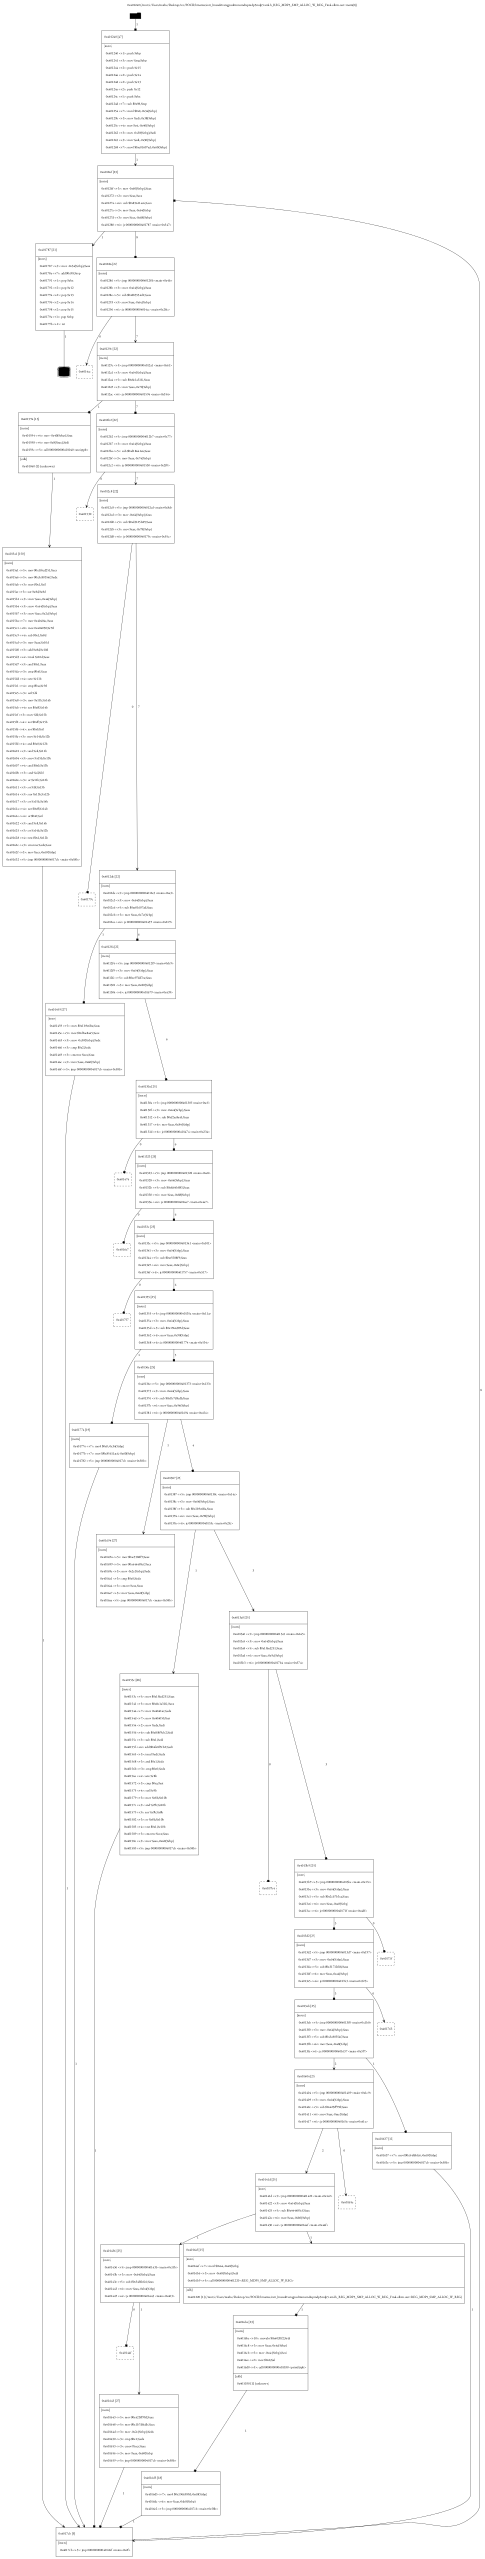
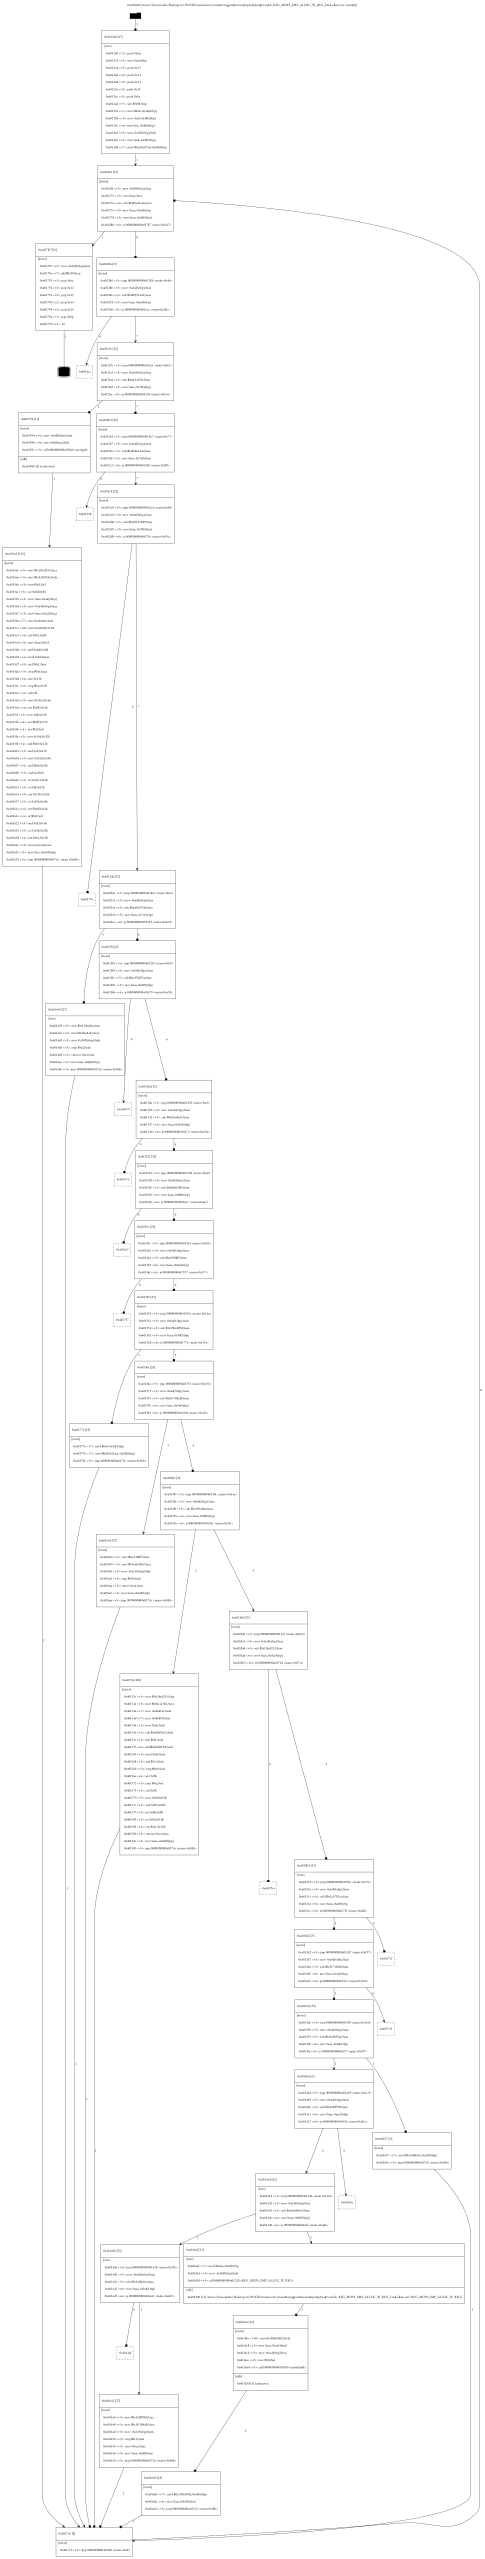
node "0x401679": added
edge "0x401694 [27]" -> "0x4017cb [5]": added, label "1"
